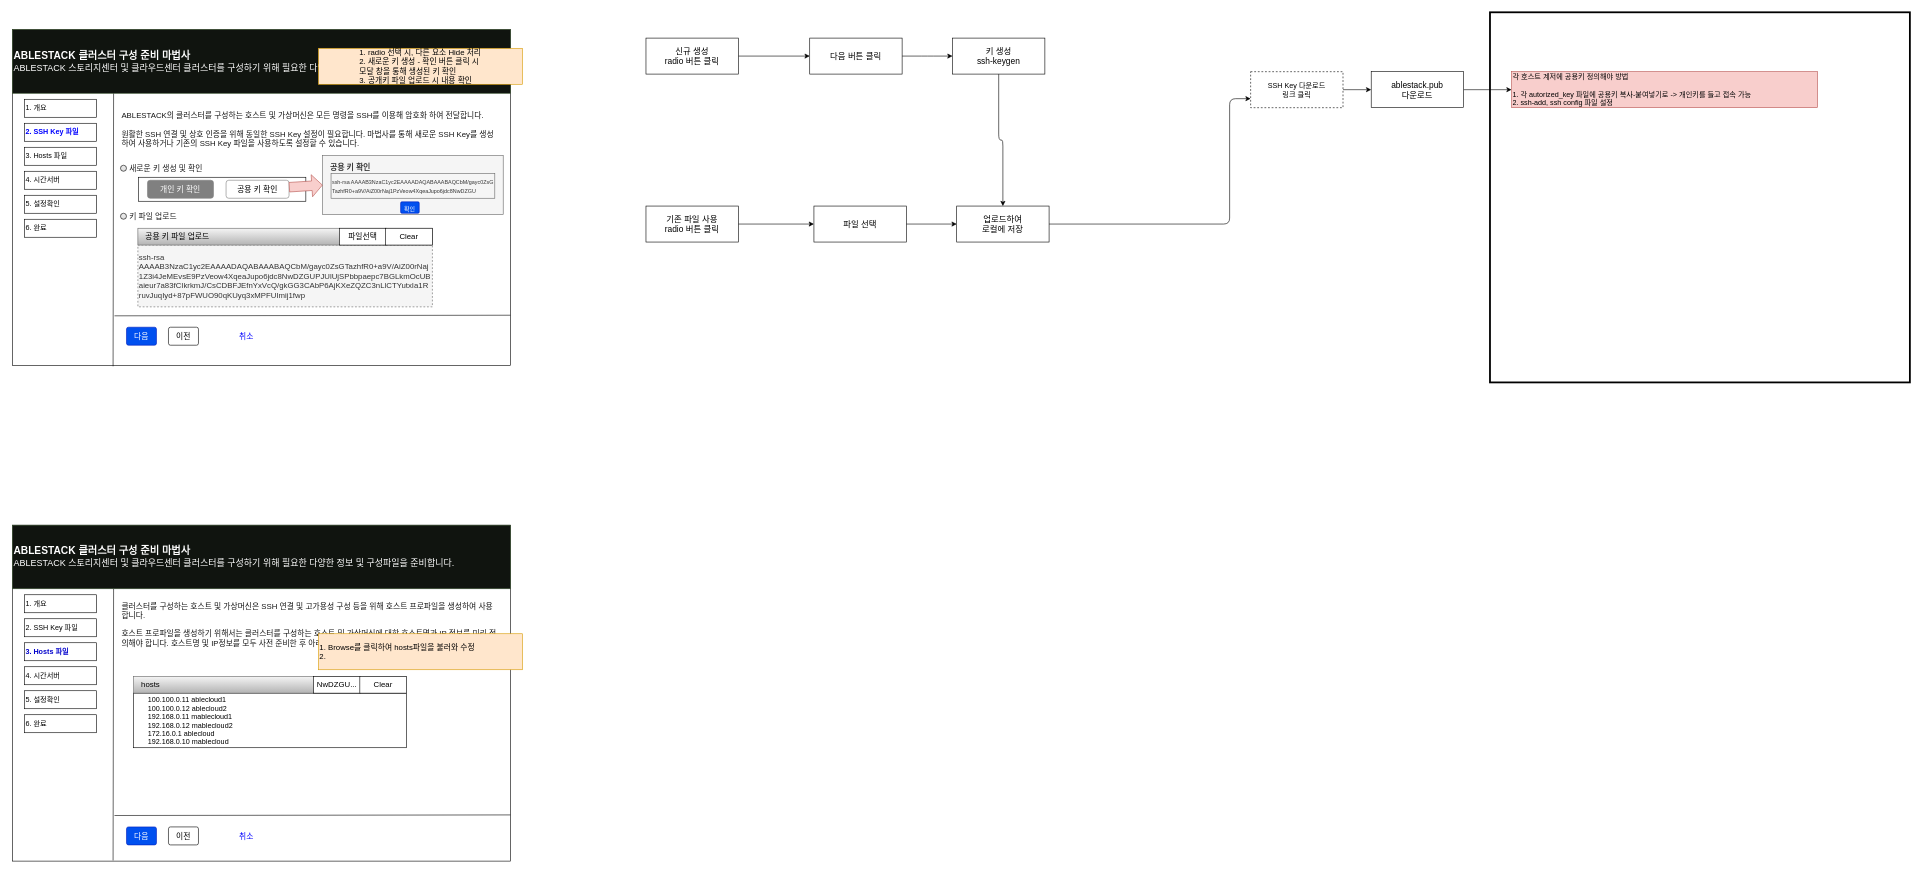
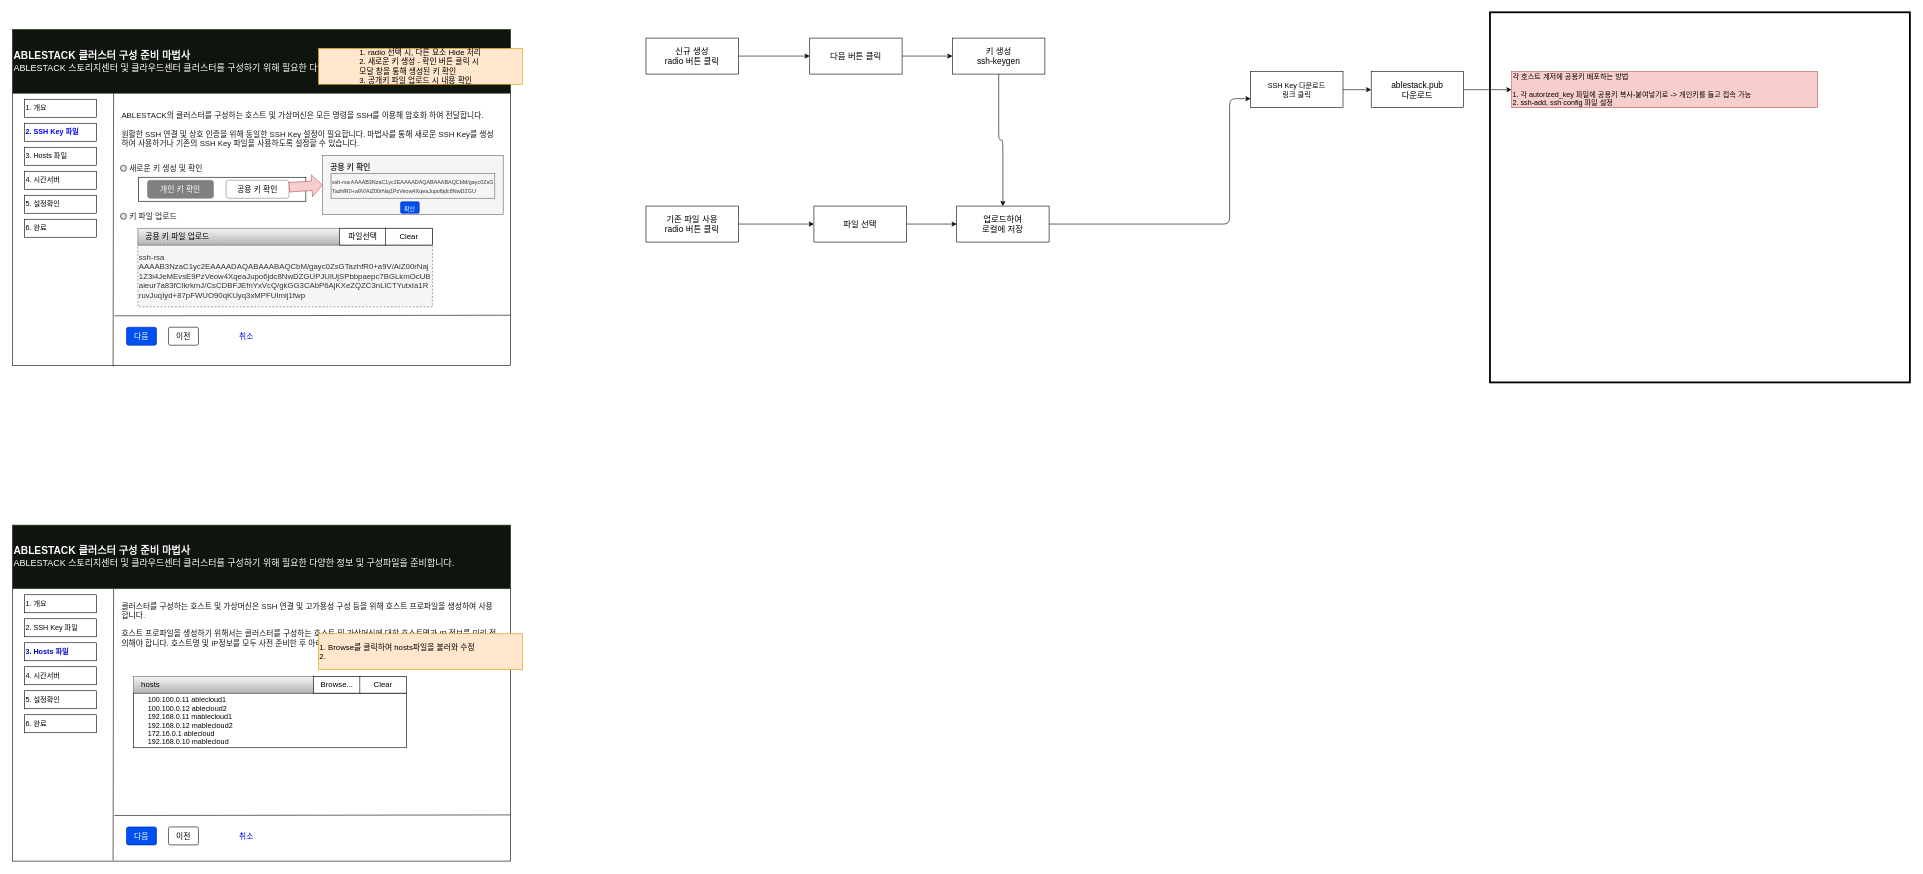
node "SSH Key 다운로드 링크 클릭": style dashed -> solid
node "각 호스트 계저에 공용키 정의해야 방법 1. 각 autorized_key 파일에 공용키 복사-붙여넣기로 -> 개인키를 들고 접속 가능 2. ssh-add, ssh config 파일 설정": label "각 호스트 계저에 공용키 정의해야 방법 1. 각 autorized_key 파일에 공용키 복사-붙여넣기로 -> 개인키를 들고 접속 가능 2. ssh-add, ssh config 파일 설정" -> "각 호스트 계저에 공용키 배포하는 방법 1. 각 autorized_key 파일에 공용키 복사-붙여넣기로 -> 개인키를 들고 접속 가능 2. ssh-add, ssh config 파일 설정"
node "NwDZGU...": label "NwDZGU..." -> "Browse..."
